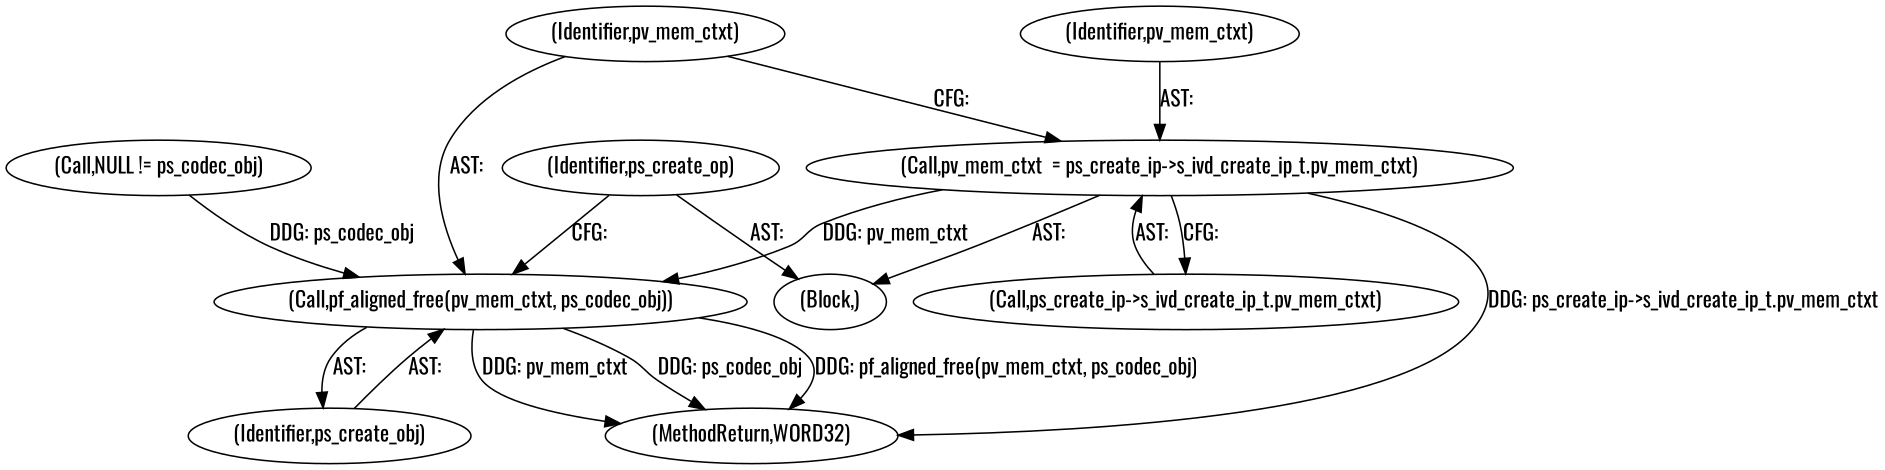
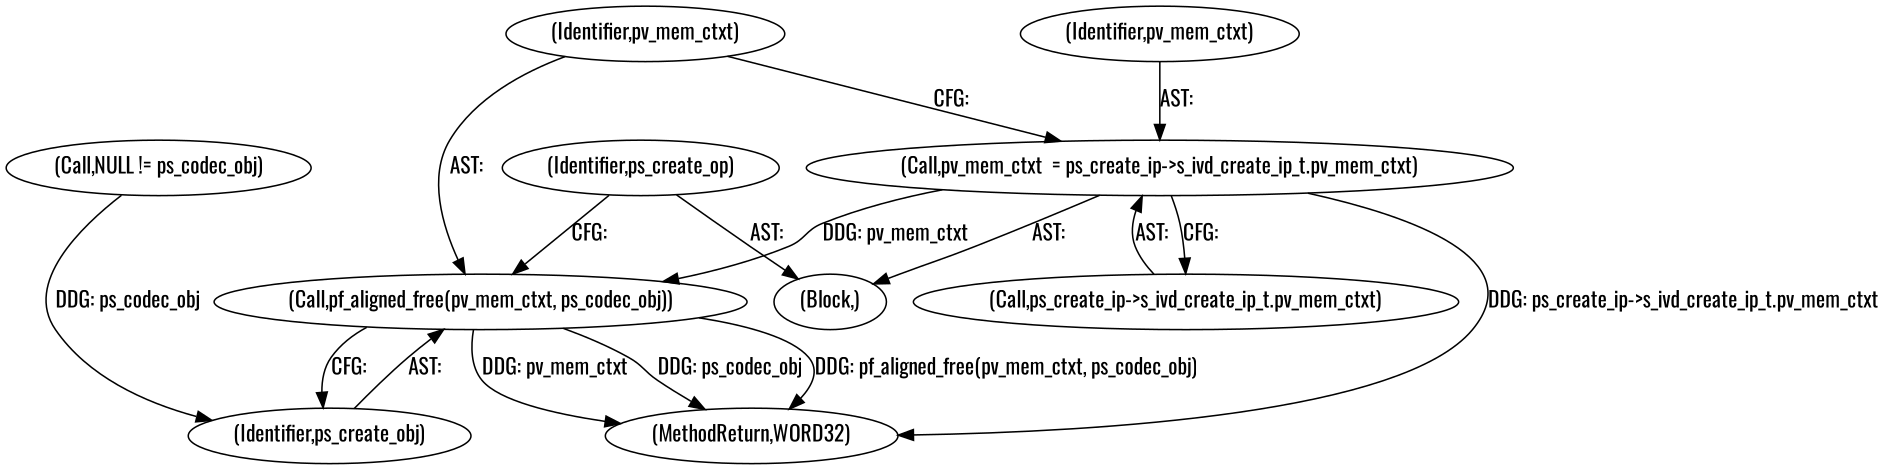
edge "(Call,NULL != ps_codec_obj)" -> "(Call,pf_aligned_free(pv_mem_ctxt, ps_codec_obj))": now "(Call,NULL != ps_codec_obj)" -> "(Identifier,ps_create_obj)"
edge "(Call,pf_aligned_free(pv_mem_ctxt, ps_codec_obj))" -> "(Identifier,ps_create_obj)": label "AST: " -> "CFG: "
